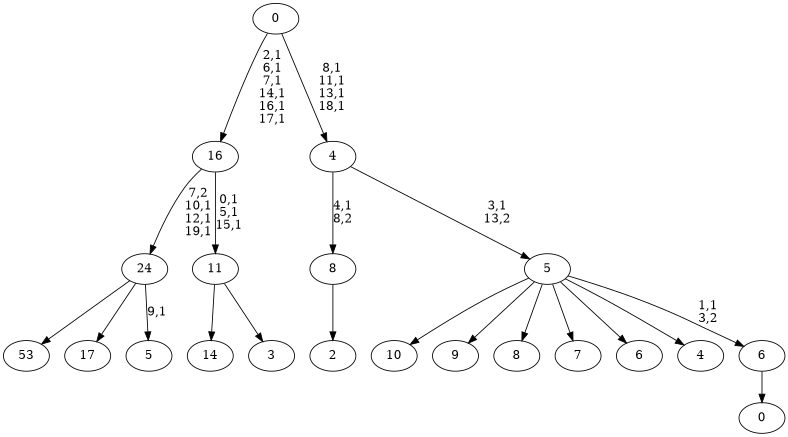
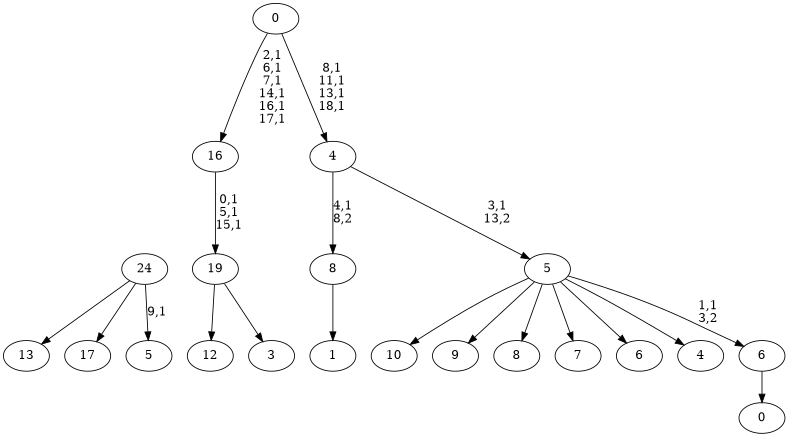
edge "16" -> "24": removed, label "7,2 10,1 12,1 19,1"
node "11": label "11" -> "19"
node "53": label "53" -> "13"
node "14": label "14" -> "12"
node "2": label "2" -> "1"
